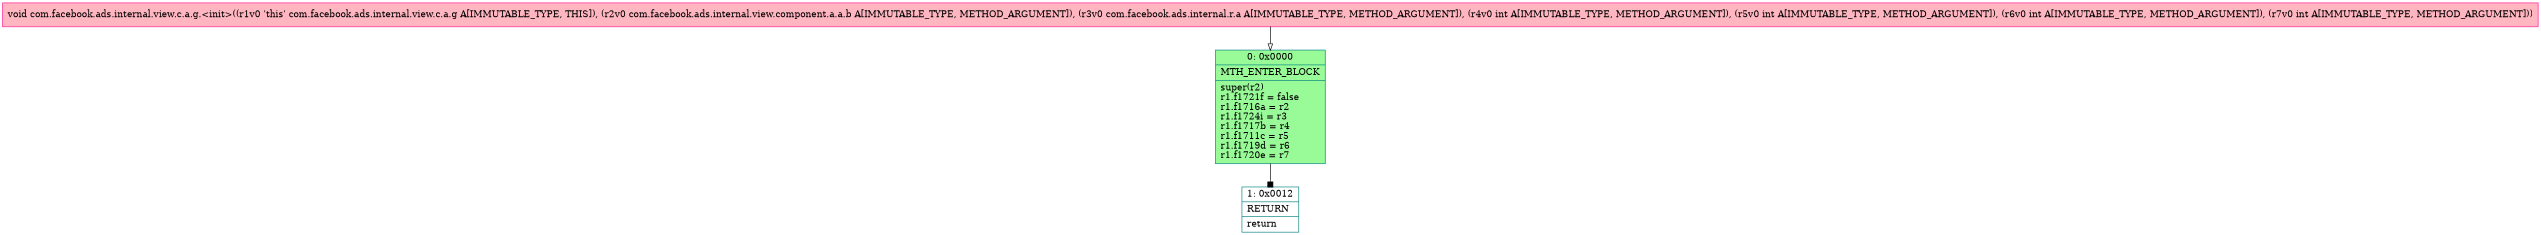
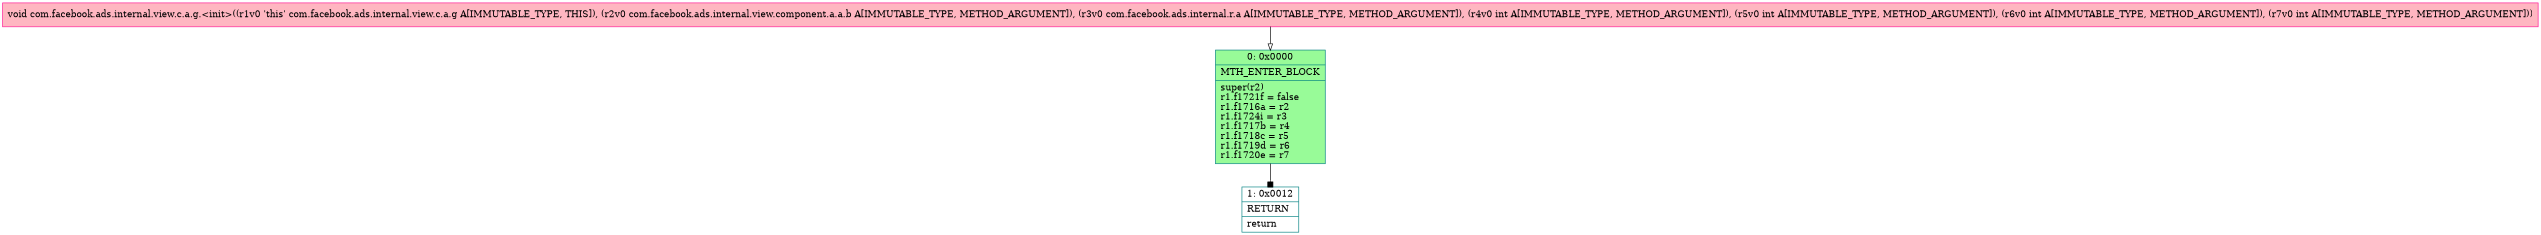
node "0: 0x0000": text "r1.f1711c = r5" -> "r1.f1718c = r5"
